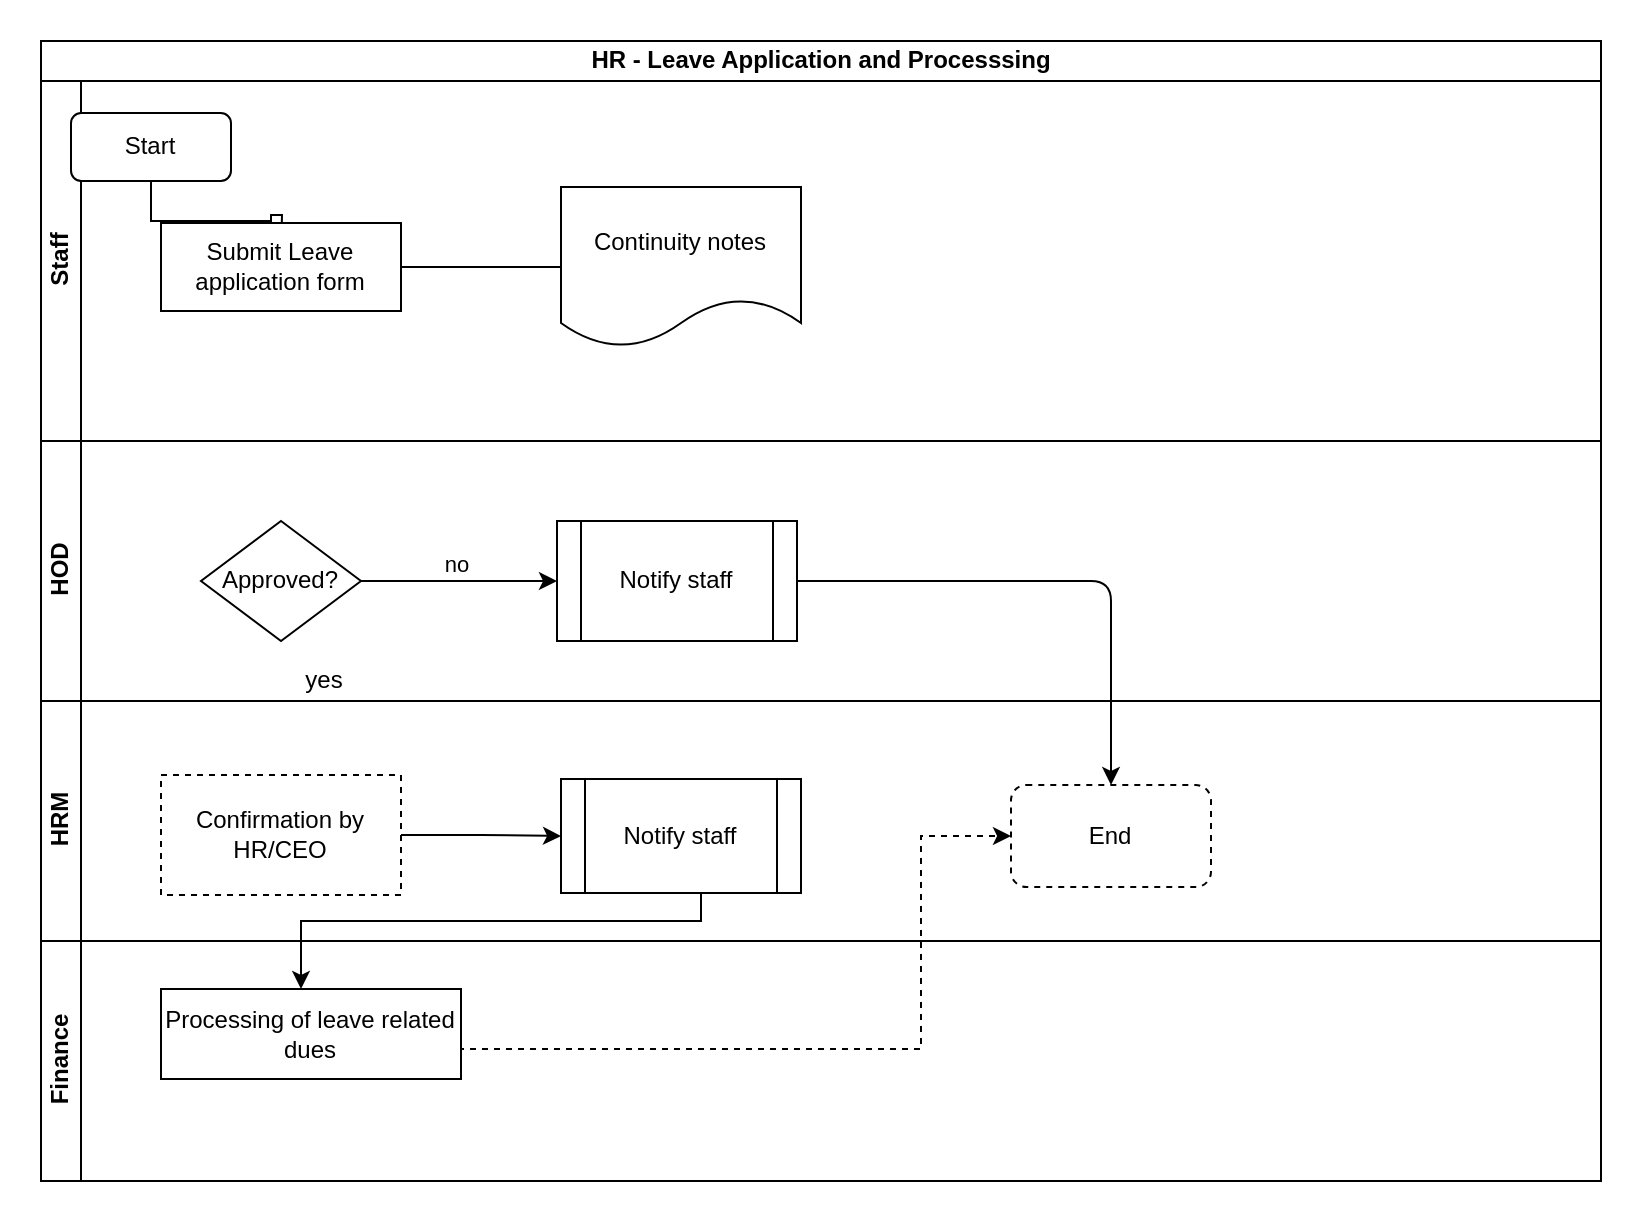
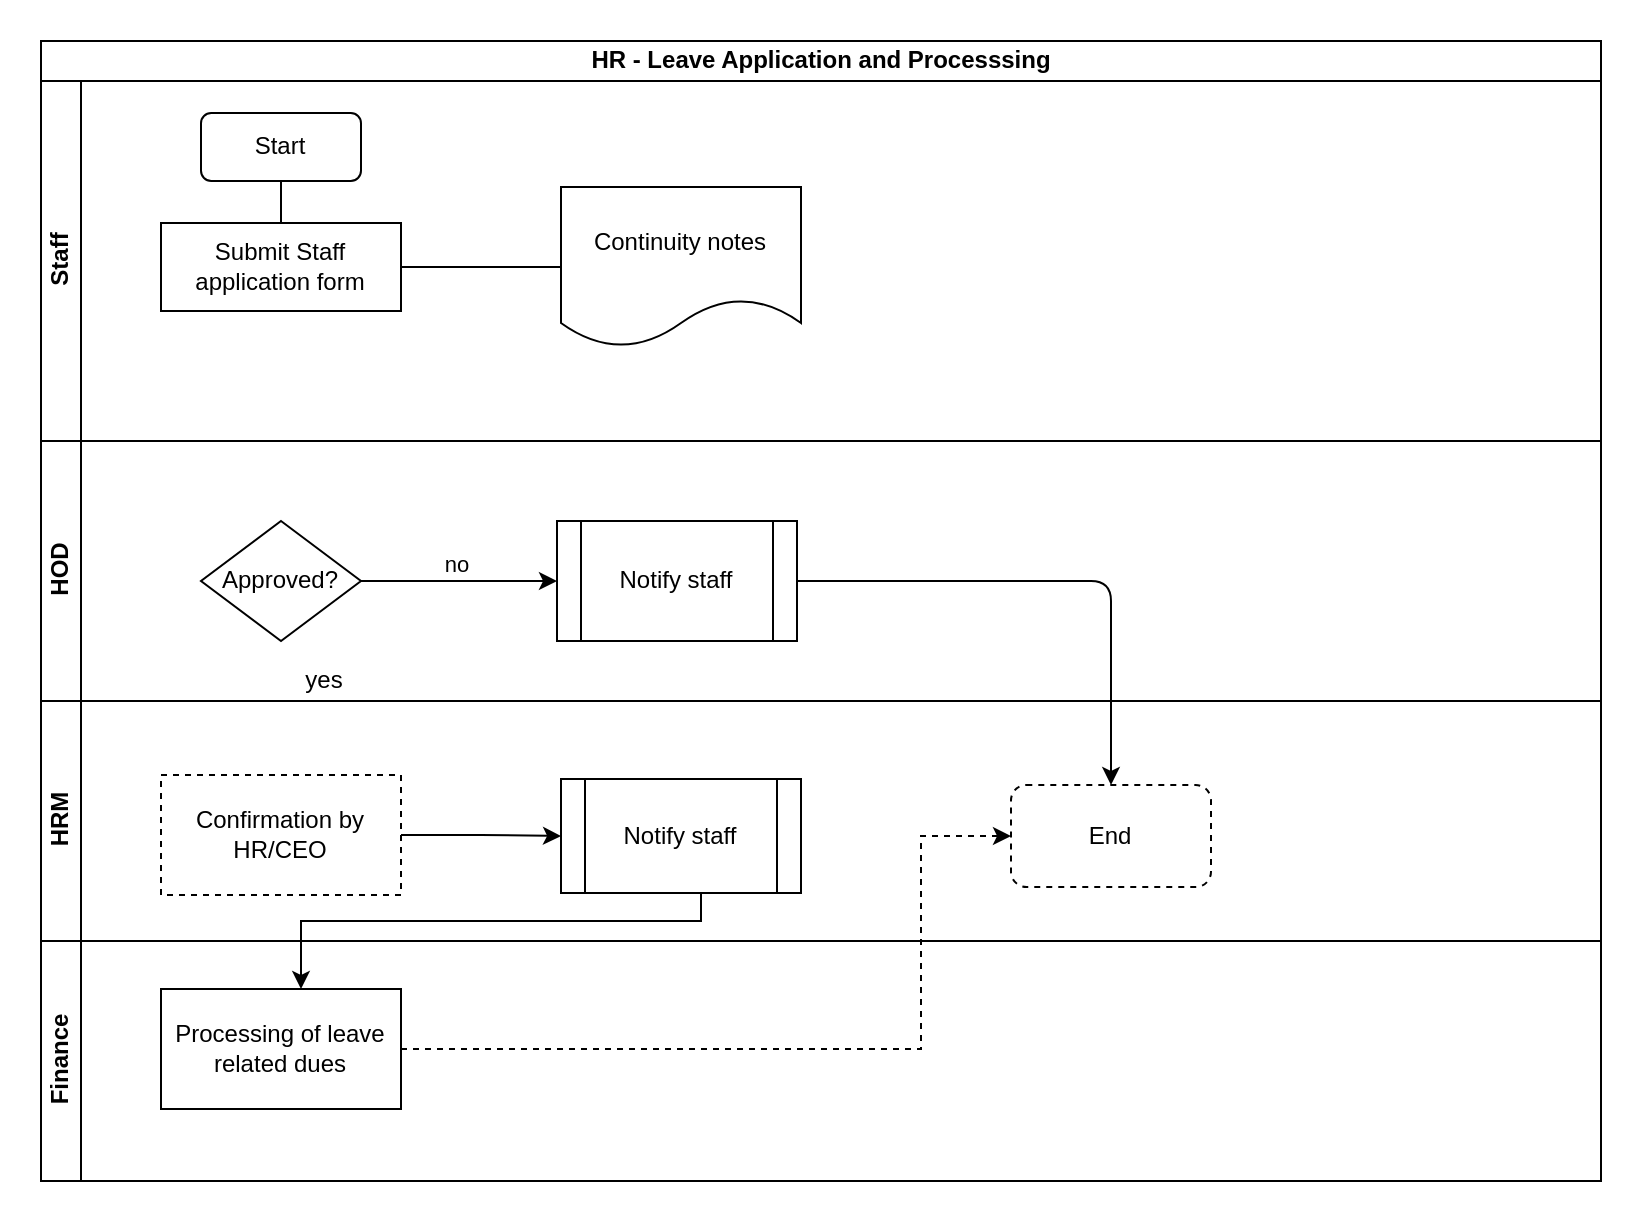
node "Start": moved (151, 147) -> (281, 147)
node "Submit Leave application form": label "Submit Leave application form" -> "Submit Staff application form"
node "Processing of leave related dues": size 300x90 -> 240x120
